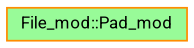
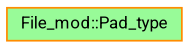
node "File_mod::Pad_mod": label "File_mod::Pad_mod" -> "File_mod::Pad_type"
